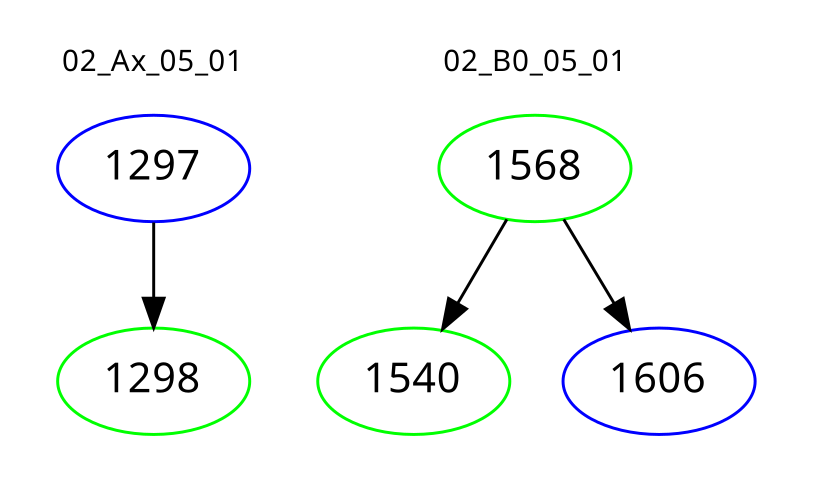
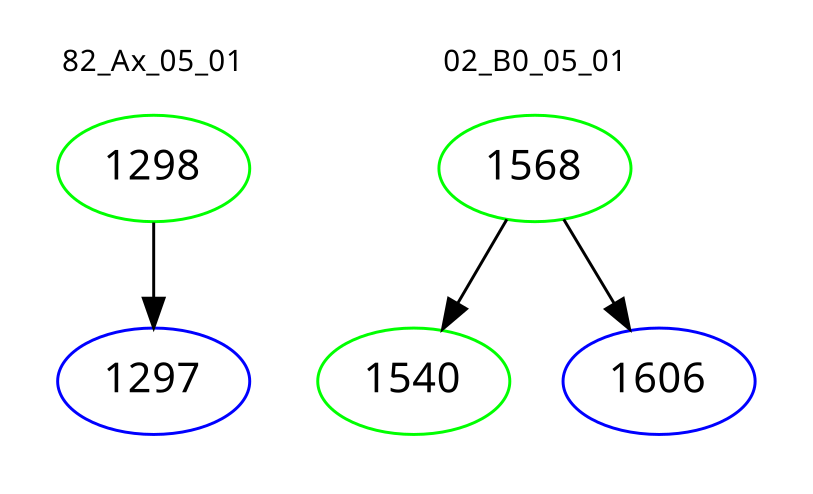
cluster "02_Ax_05_01": label "02_Ax_05_01" -> "82_Ax_05_01"
edge "1297" -> "1298": reversed
